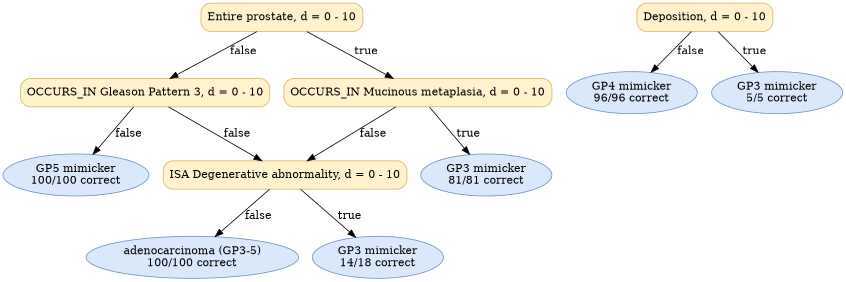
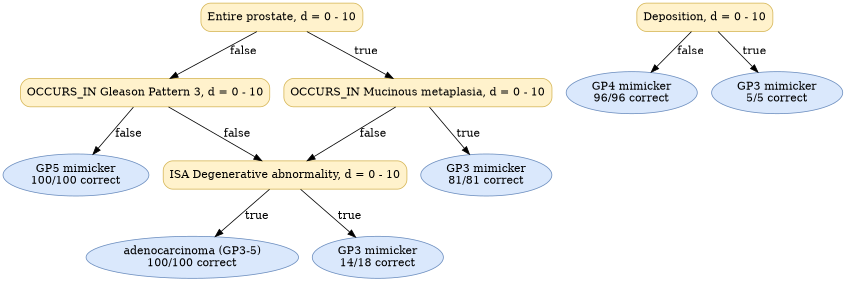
edge "ISA Degenerative abnormality, d = 0 - 10" -> "adenocarcinoma (GP3-5)": label "false" -> "true"
